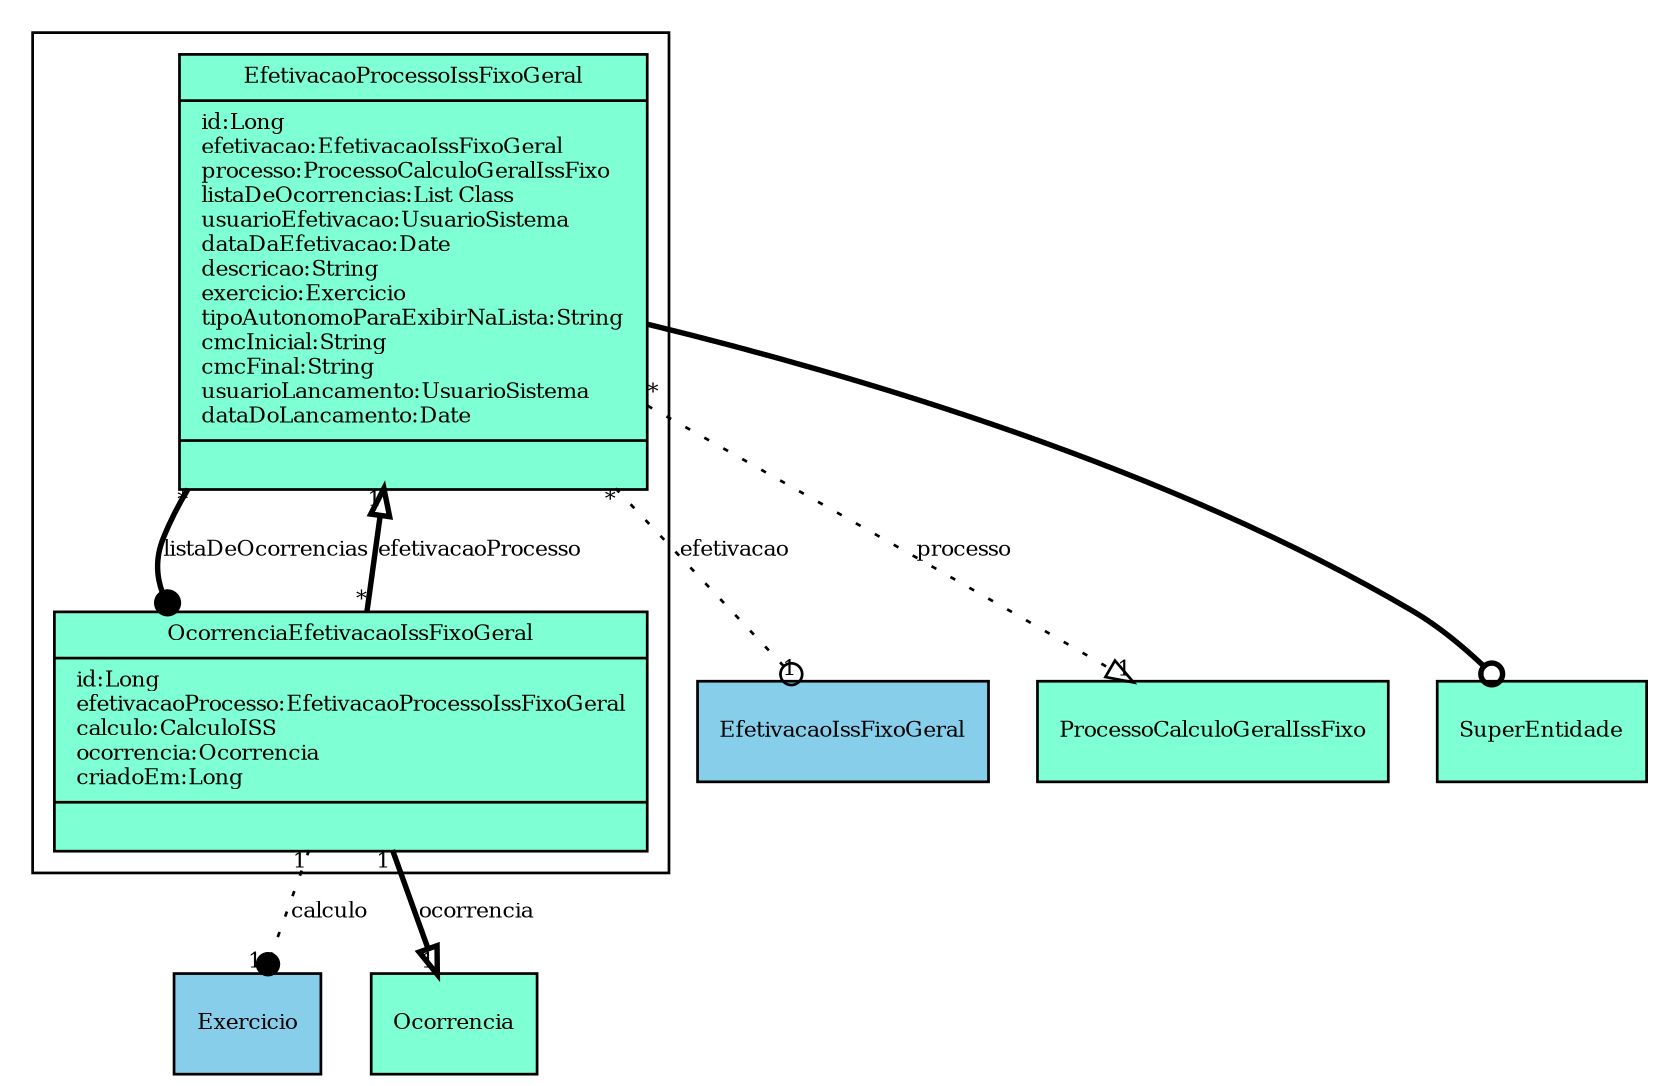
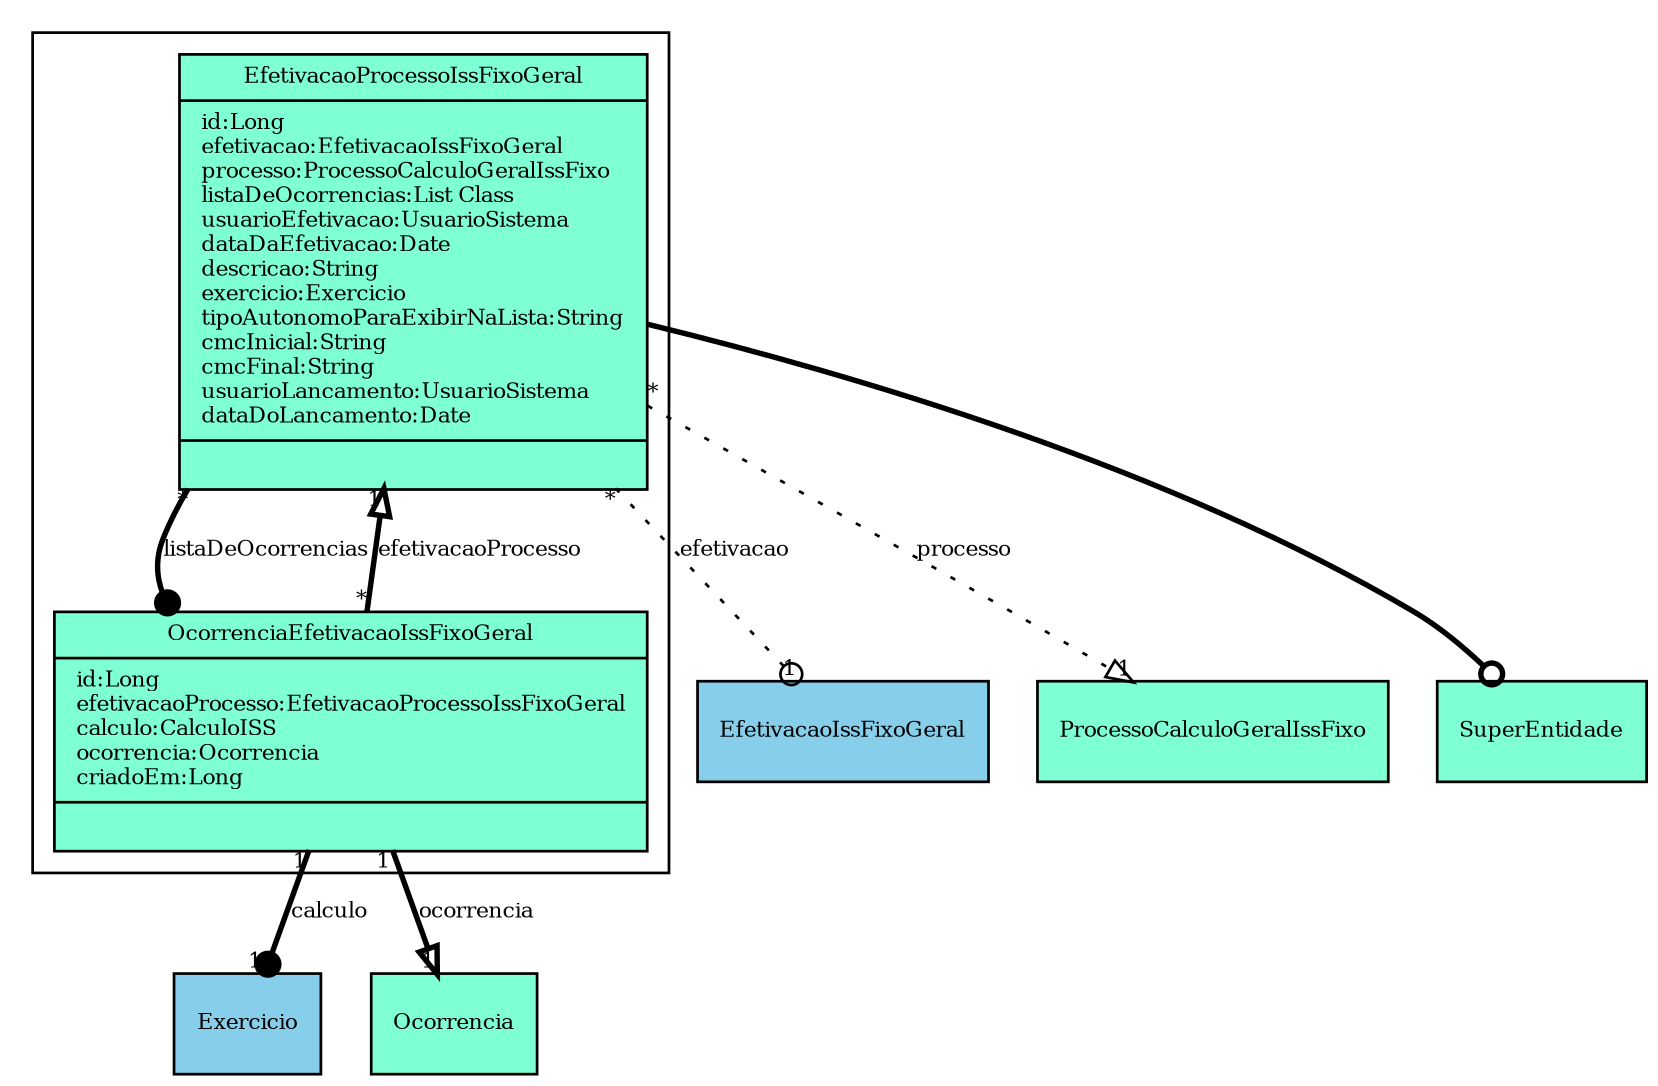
edge "OcorrenciaEfetivacaoIssFixoGeral" -> "Exercicio": style dotted -> bold
